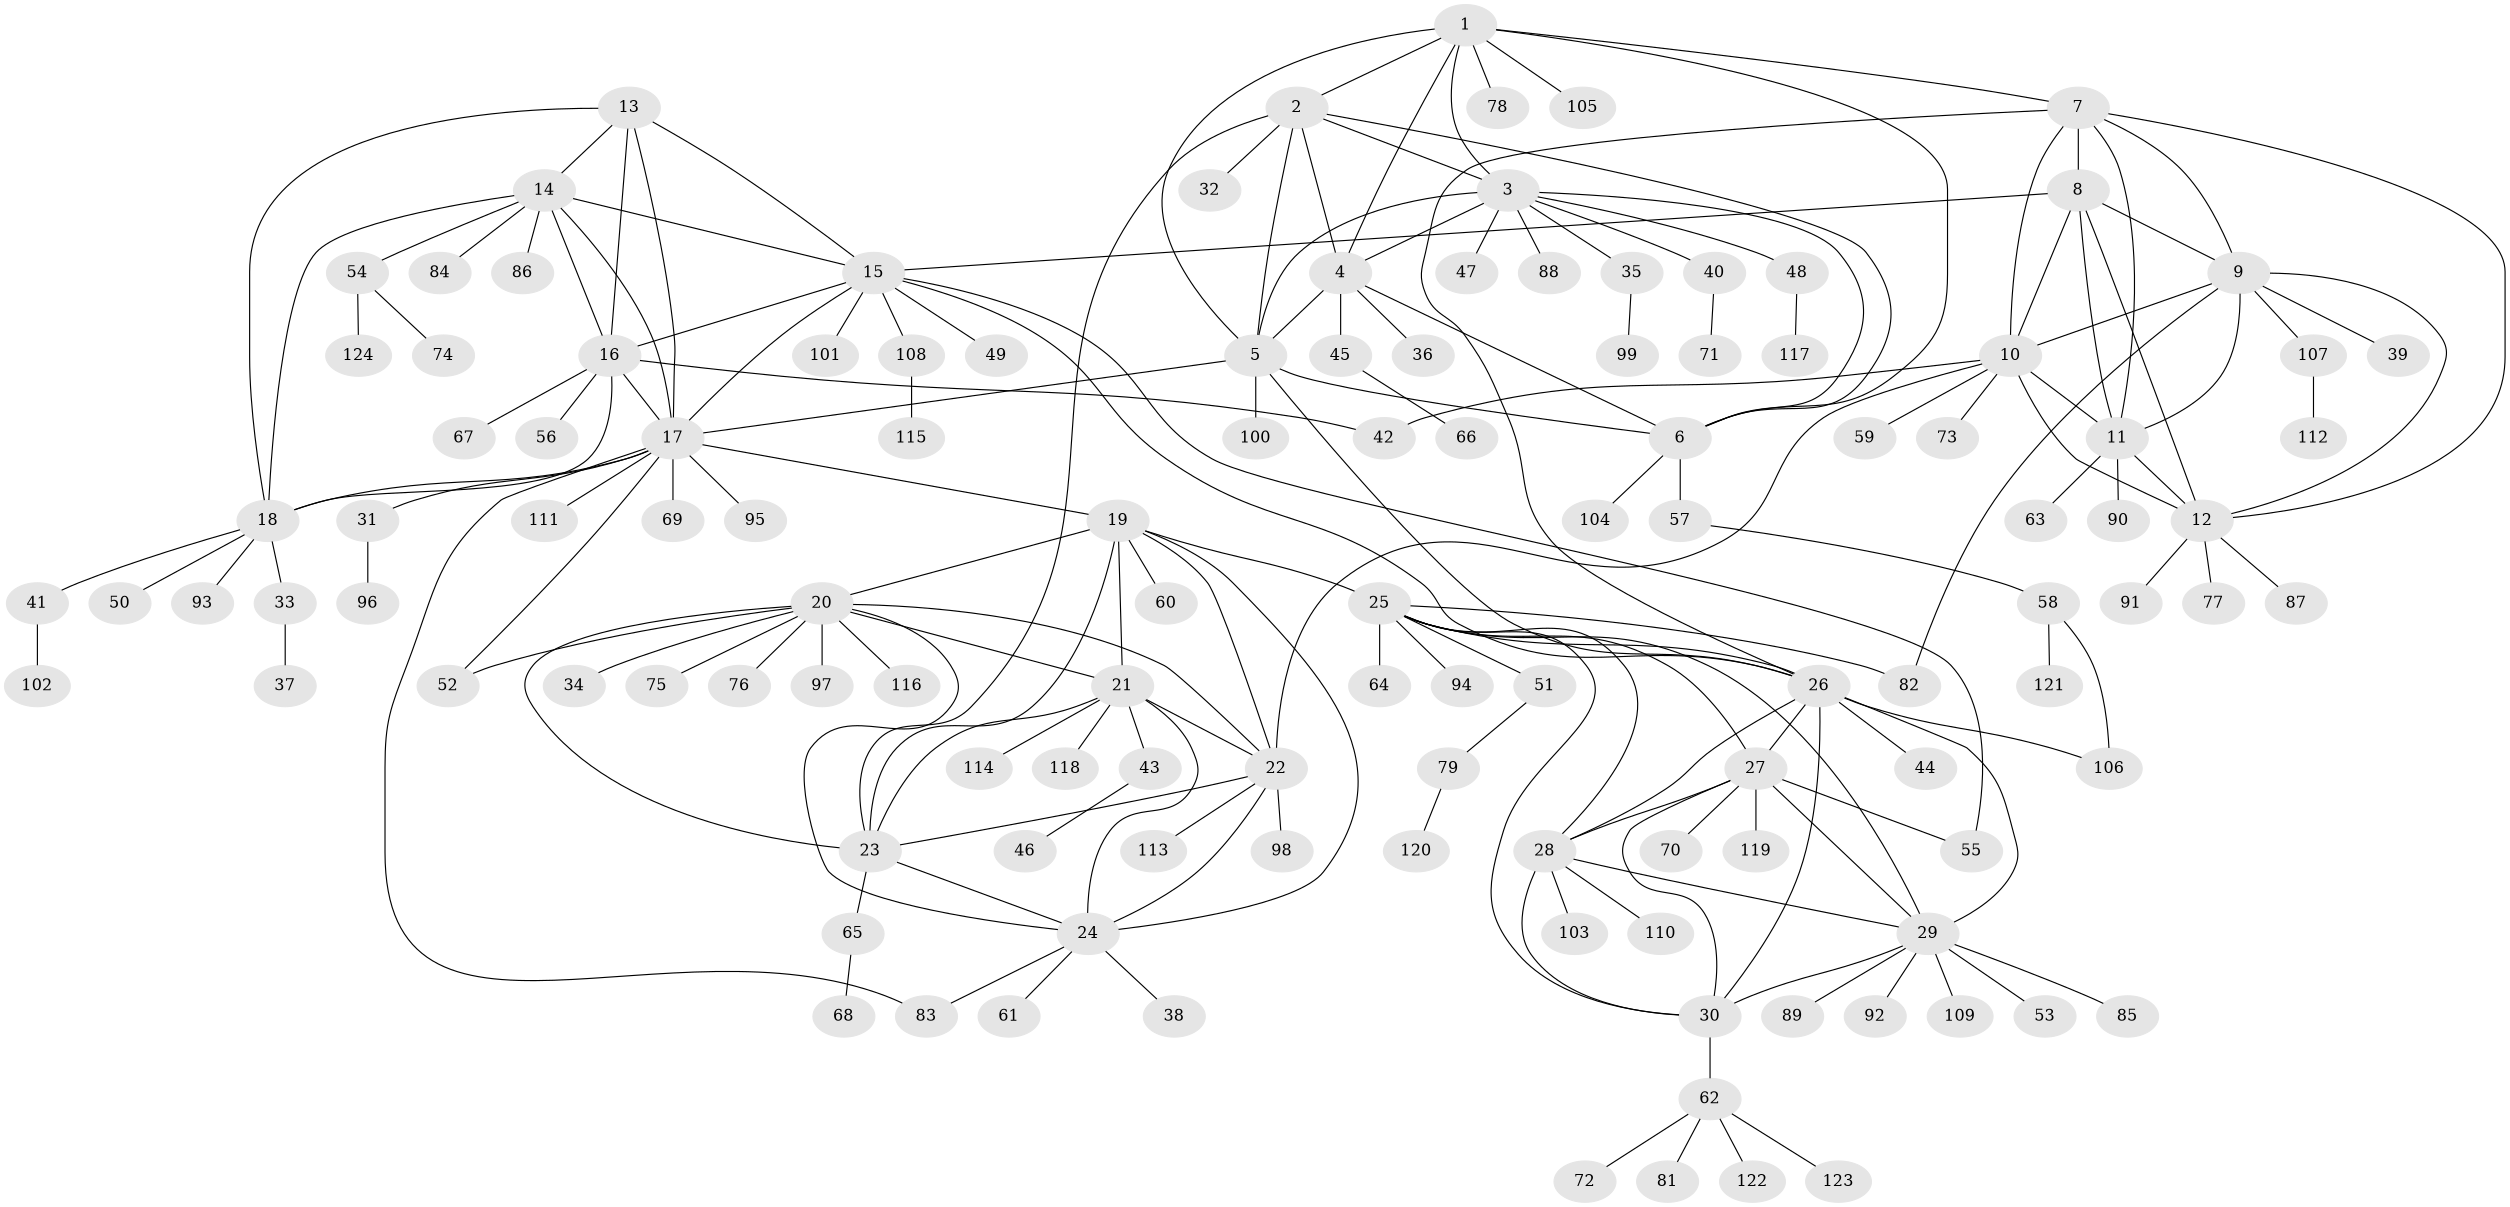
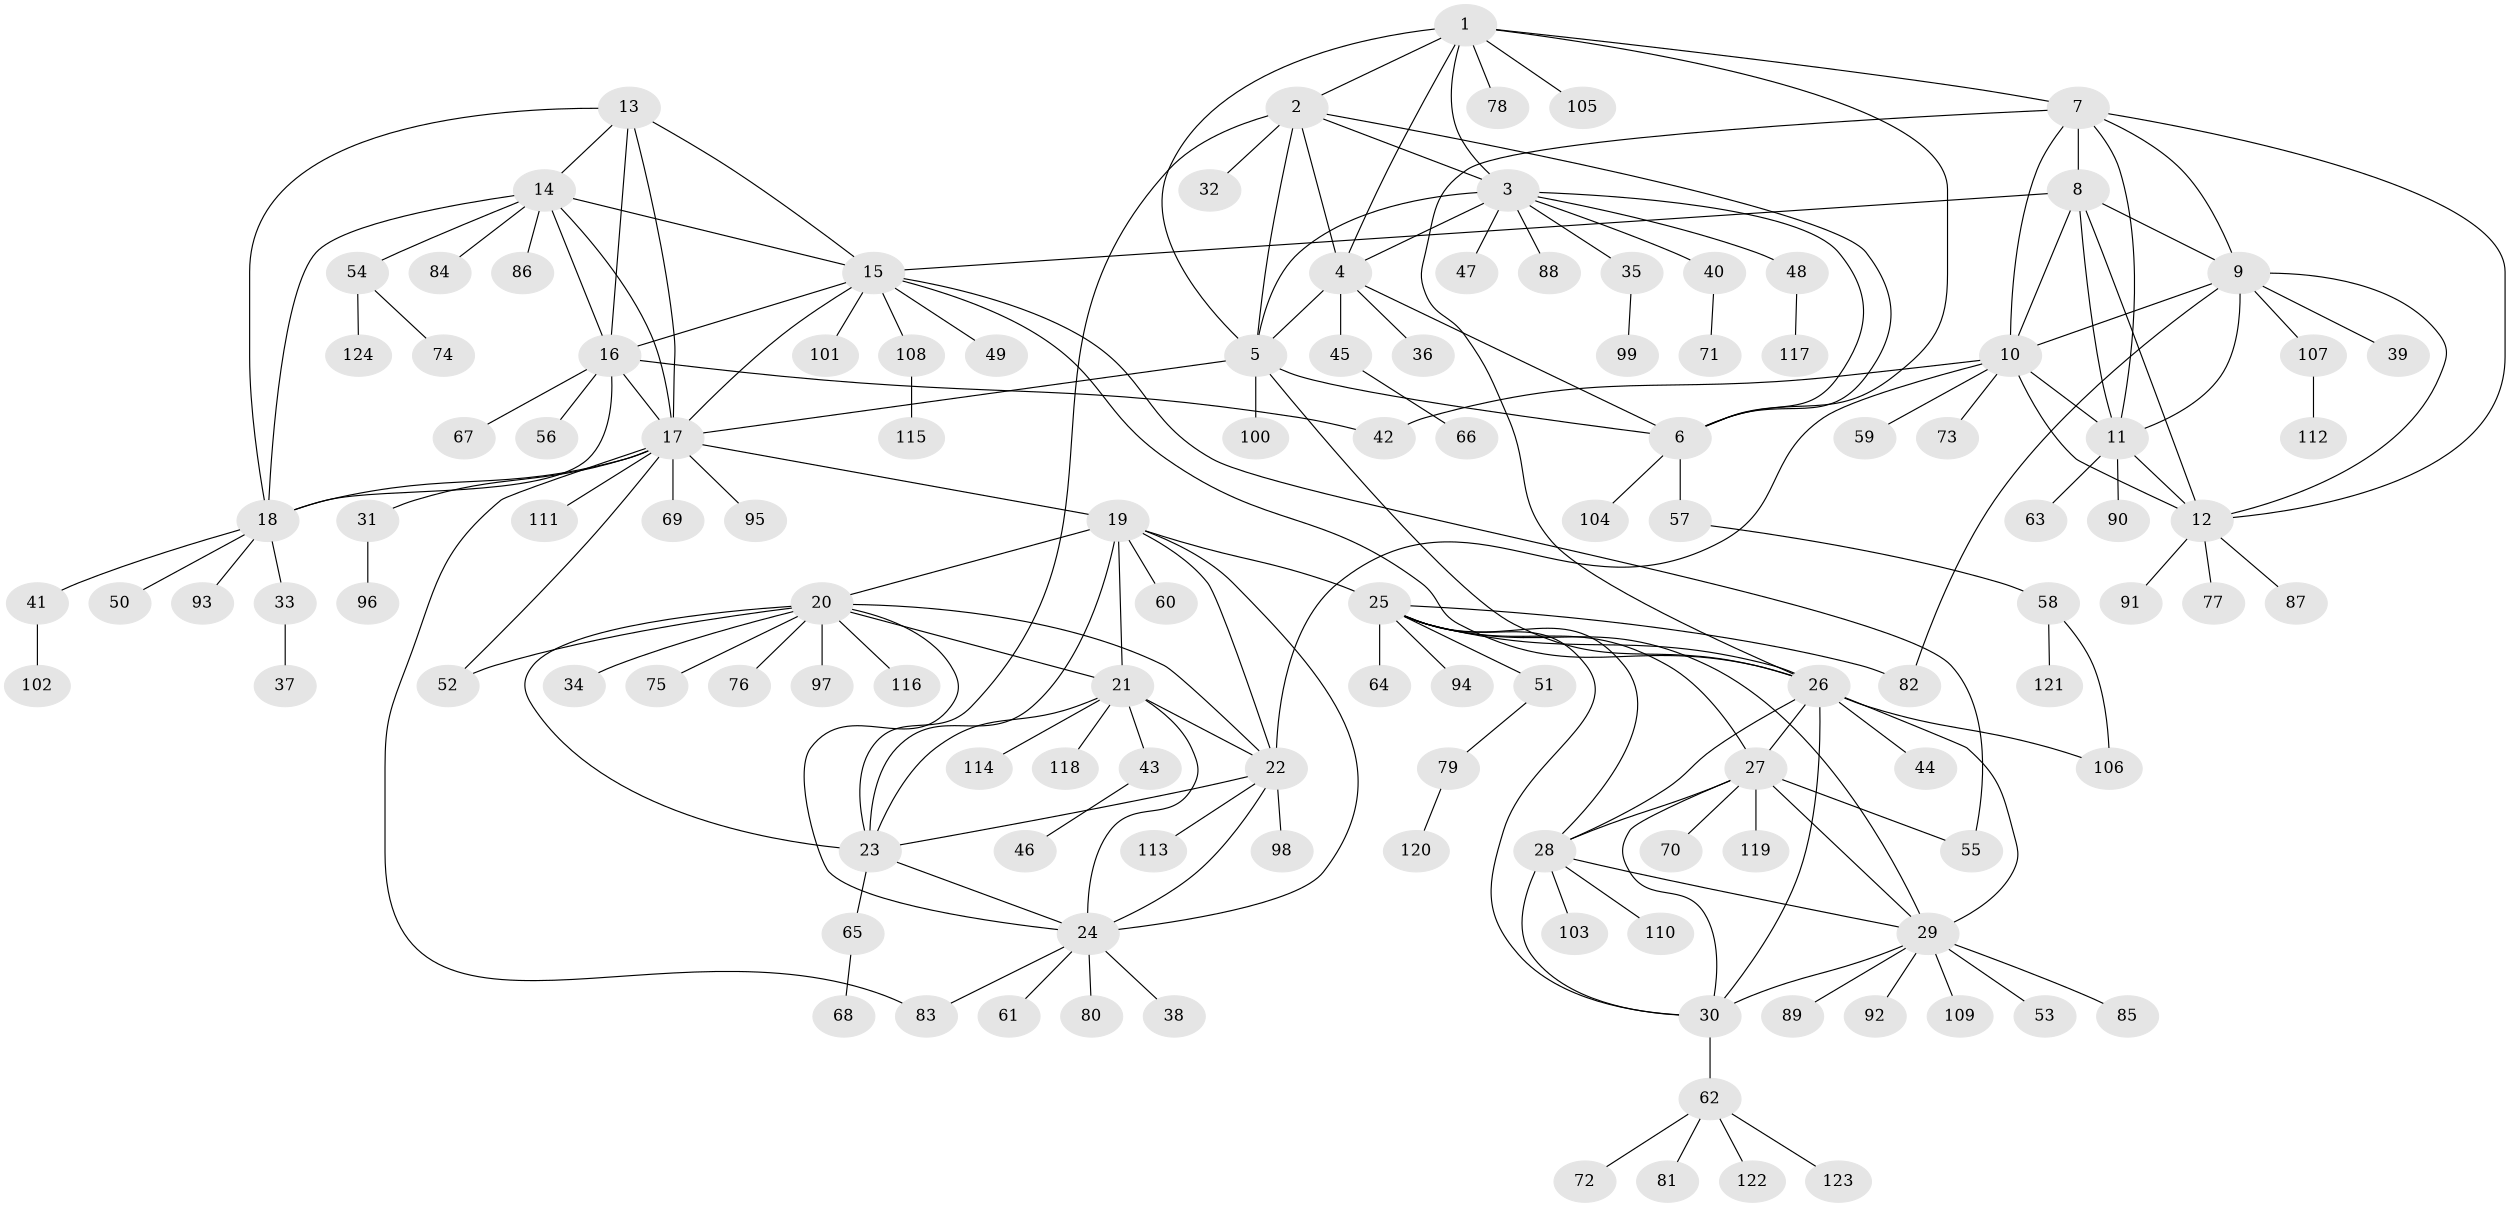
node "80": added
